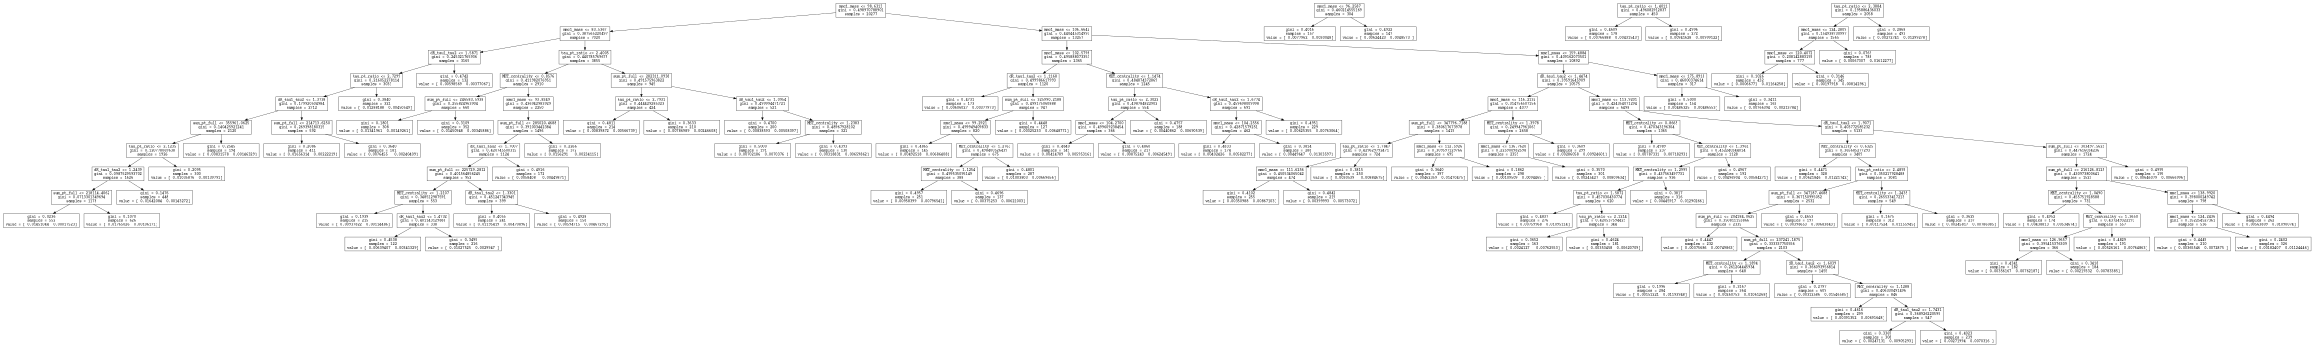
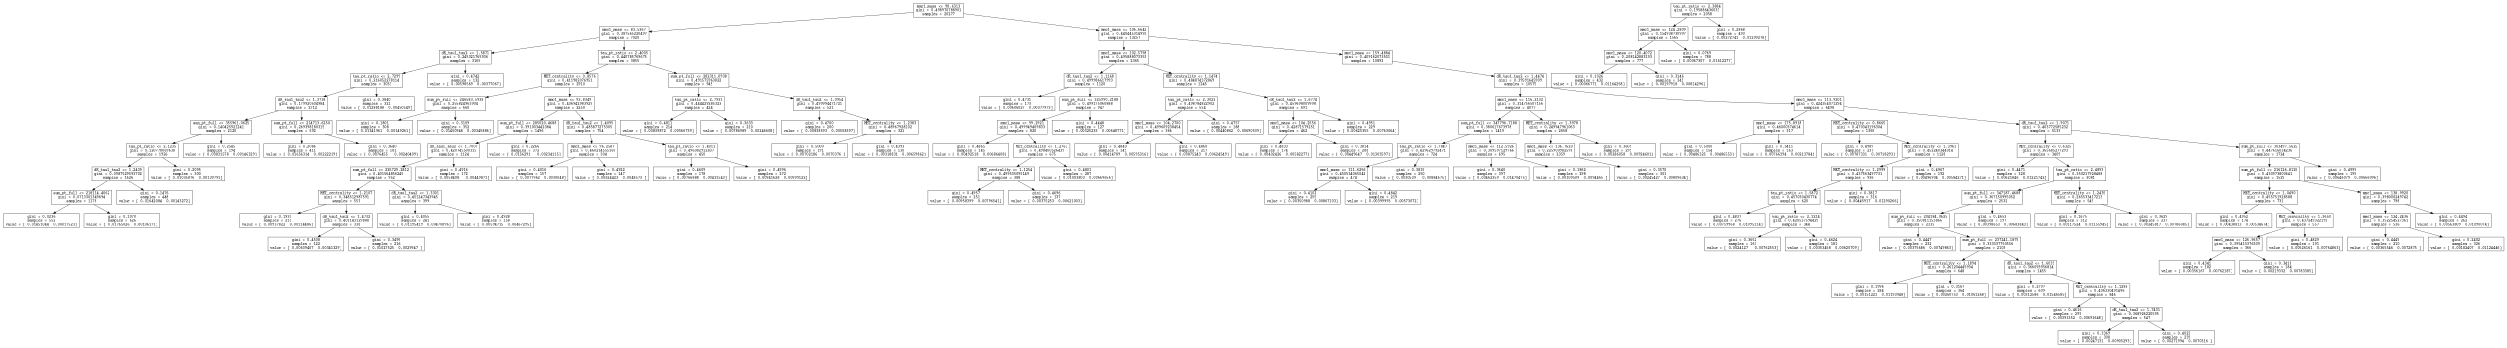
edge "mmc1_mass <= 159.4884 gini = 0.409162073501 samples = 10892" -> "mmc1_mass <= 175.8918 gini = 0.46000374614 samples = 317": now "mmc1_mass <= 113.9201 gini = 0.424354071294 samples = 6498" -> "mmc1_mass <= 175.8918 gini = 0.46000374614 samples = 317"
node "dR_tau1_tau2 <= 1.4095 gini = 0.485877275305 samples = 754": added
